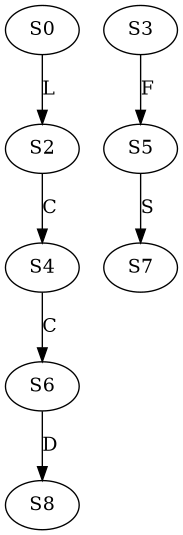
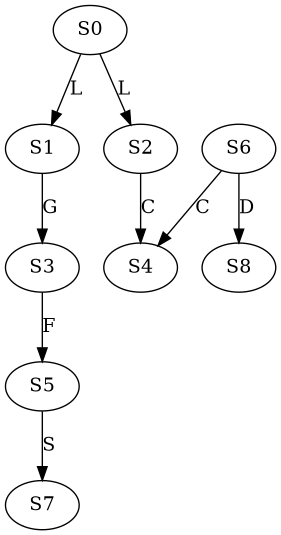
node "S1": added
edge "S4" -> "S6": reversed
